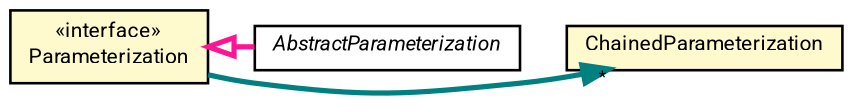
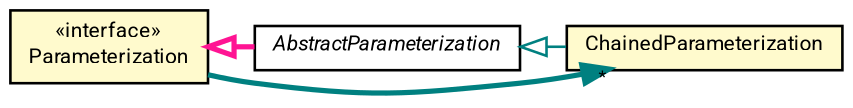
edge "ChainedParameterization" -> "AbstractParameterization": added
